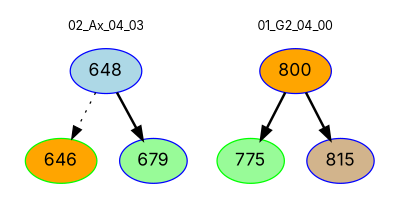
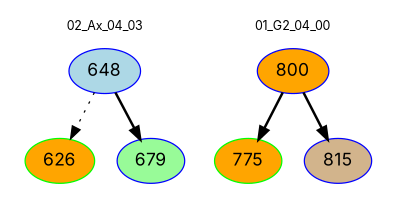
node "646": label "646" -> "626"
node "775": fillcolor palegreen -> orange
